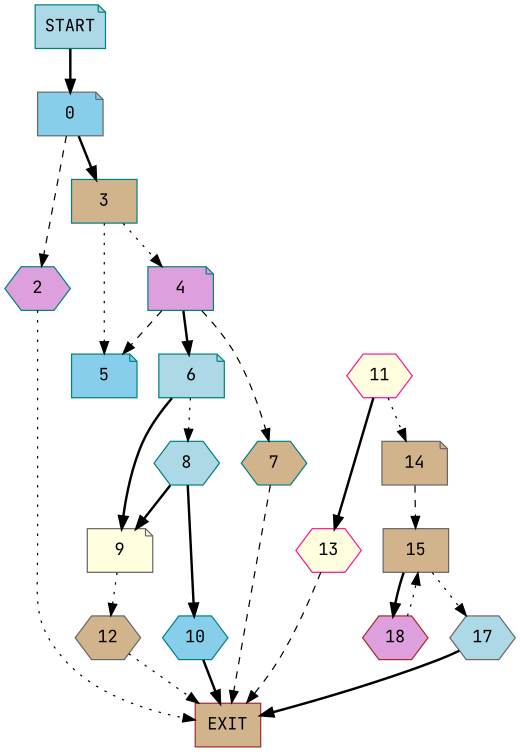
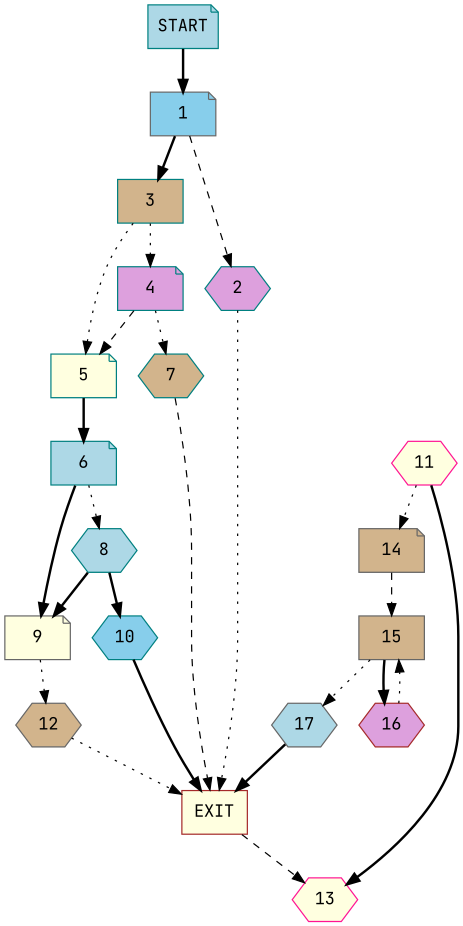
node "0": label "0" -> "1"
edge "4" -> "6": now "5" -> "6"
edge "4" -> "7": style dashed -> dotted
node "5": fillcolor skyblue -> lightyellow
edge "13" -> "EXIT": reversed
node "18": label "18" -> "16"
node "EXIT": fillcolor tan -> lightyellow
